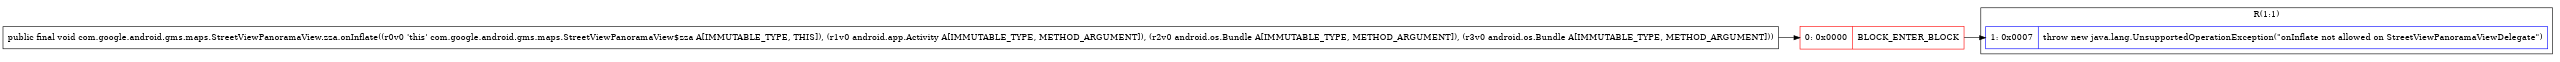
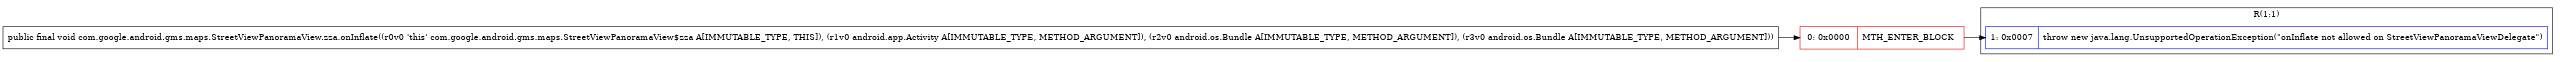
node "0: 0x0000": text "BLOCK_ENTER_BLOCK" -> "MTH_ENTER_BLOCK"
